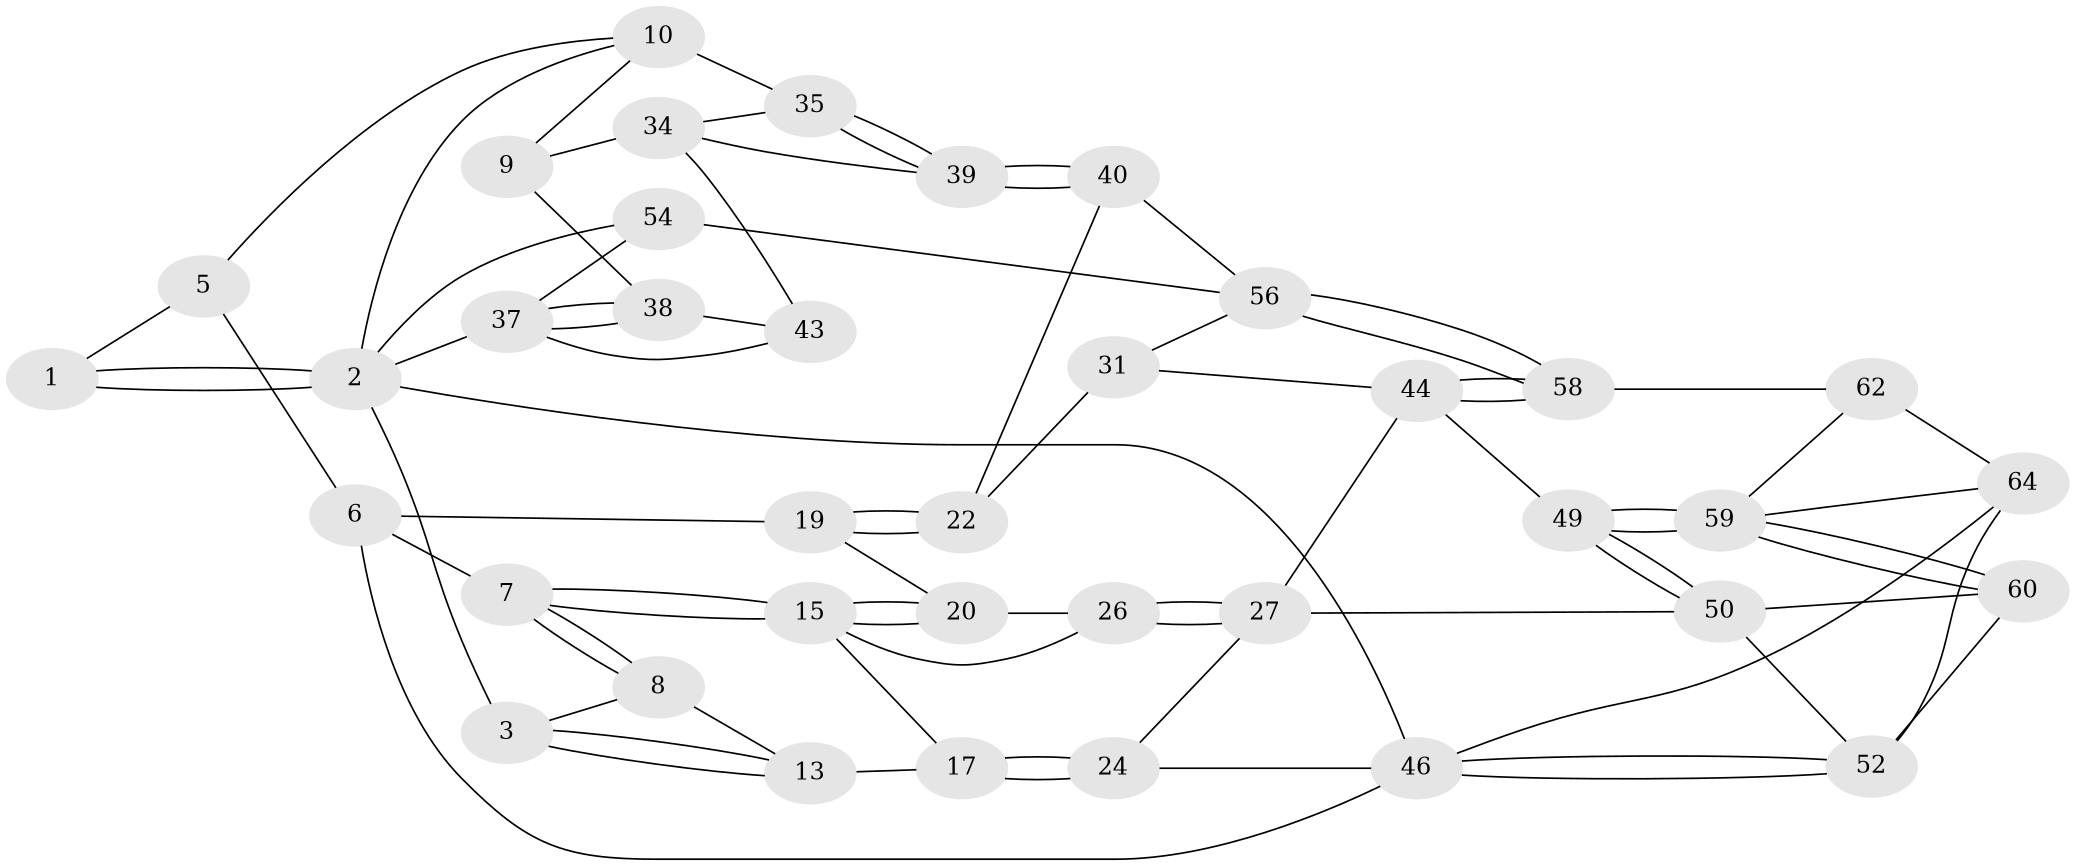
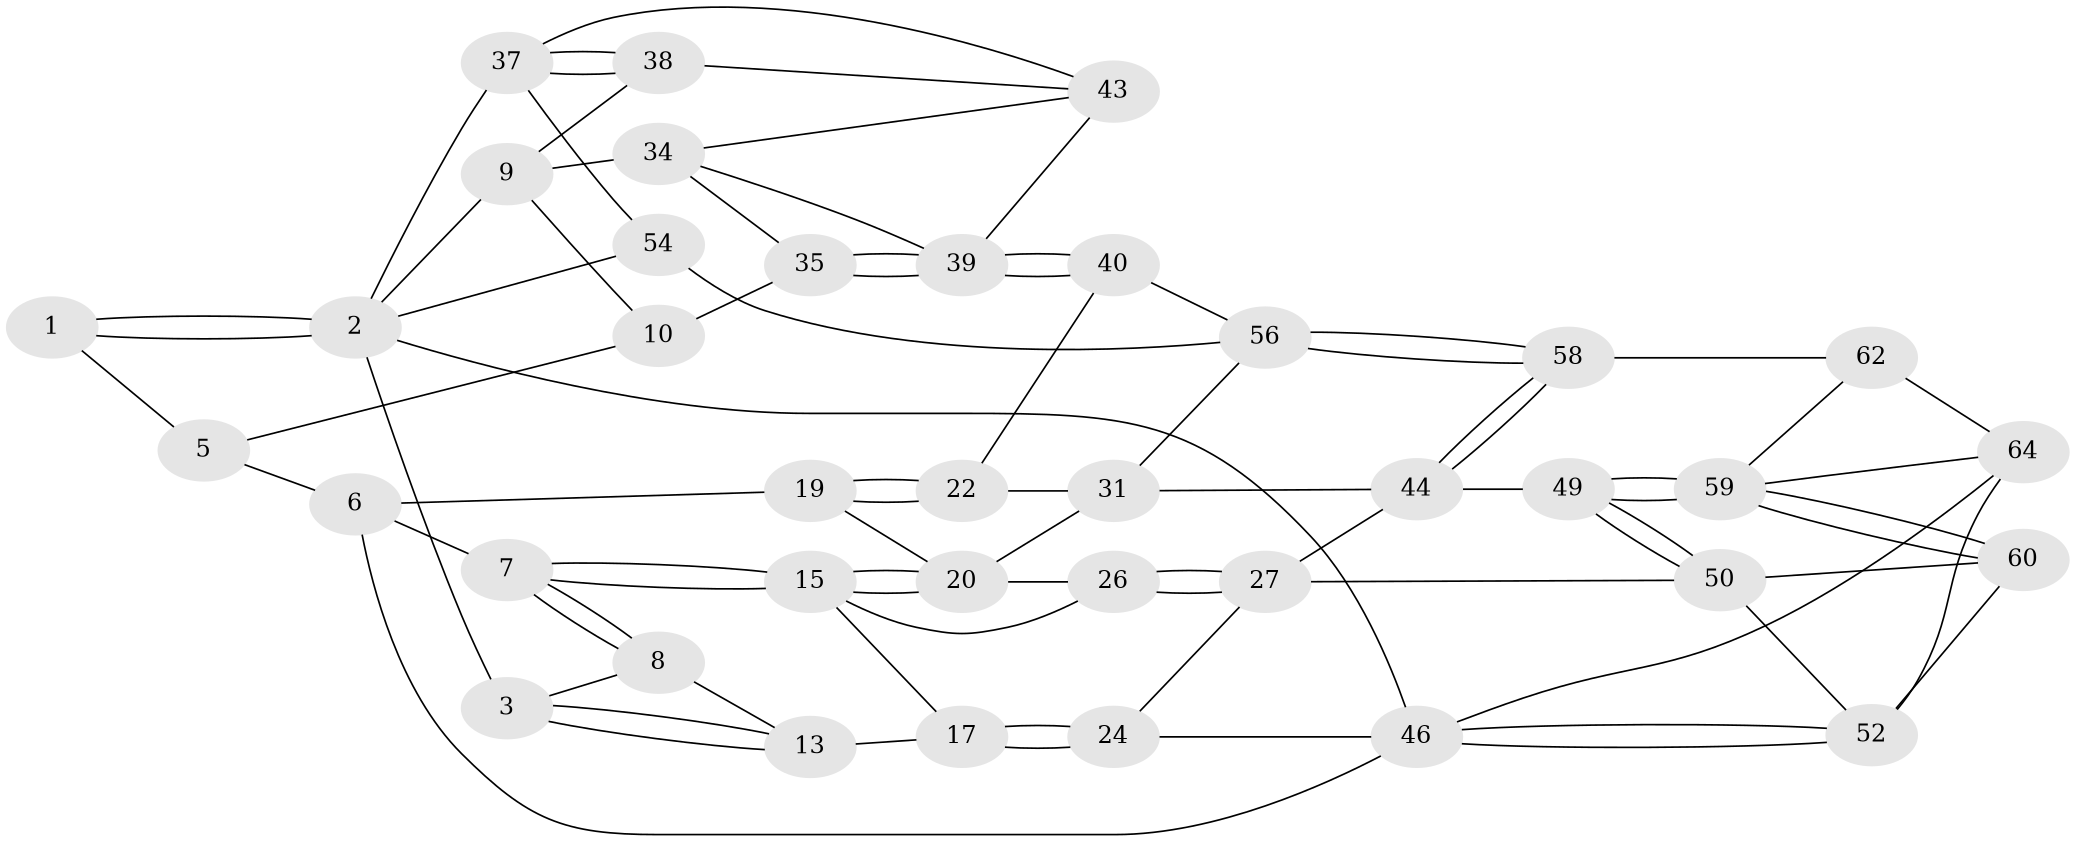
edge "10" -- "2": now "9" -- "2"
edge "43" -- "39": added
edge "31" -- "20": added
